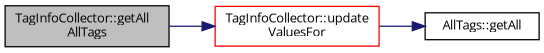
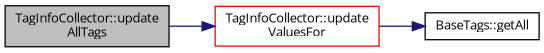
node "TagInfoCollector::getAll AllTags": label "TagInfoCollector::getAll AllTags" -> "TagInfoCollector::update AllTags"
node "AllTags::getAll": label "AllTags::getAll" -> "BaseTags::getAll"
